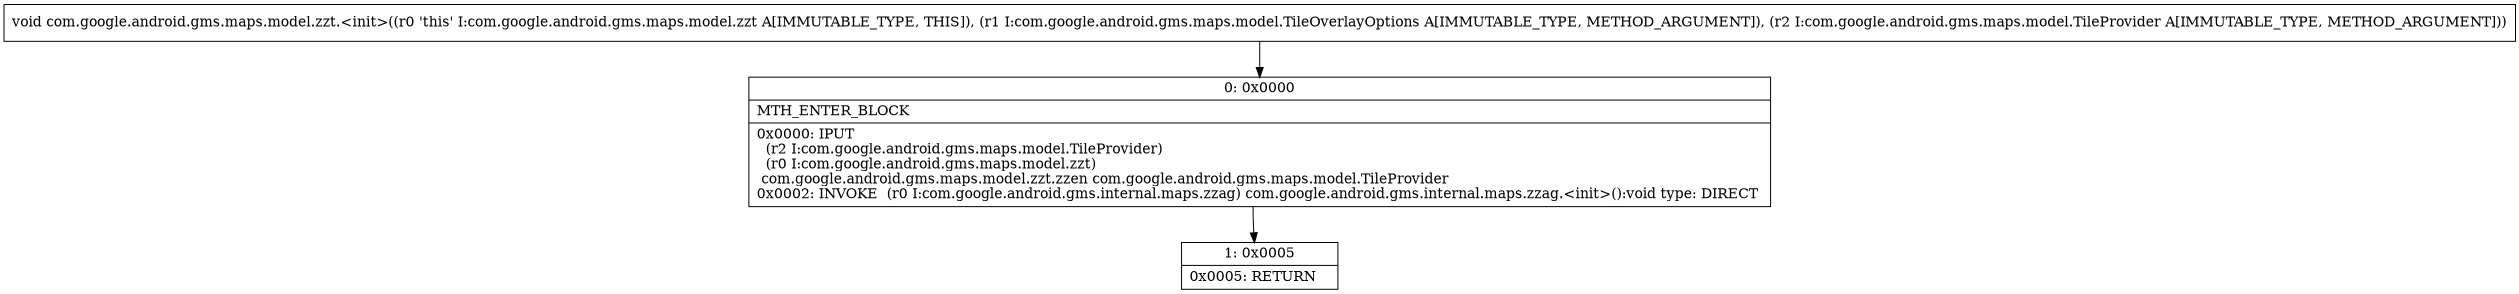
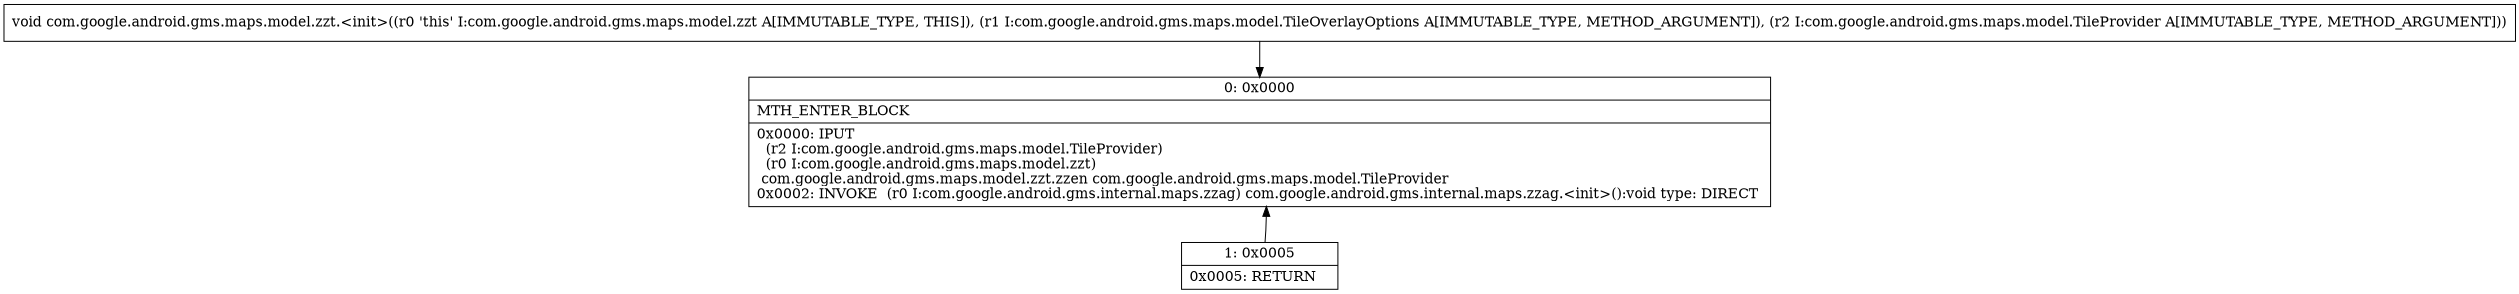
edge "0: 0x0000" -> "1: 0x0005": reversed
